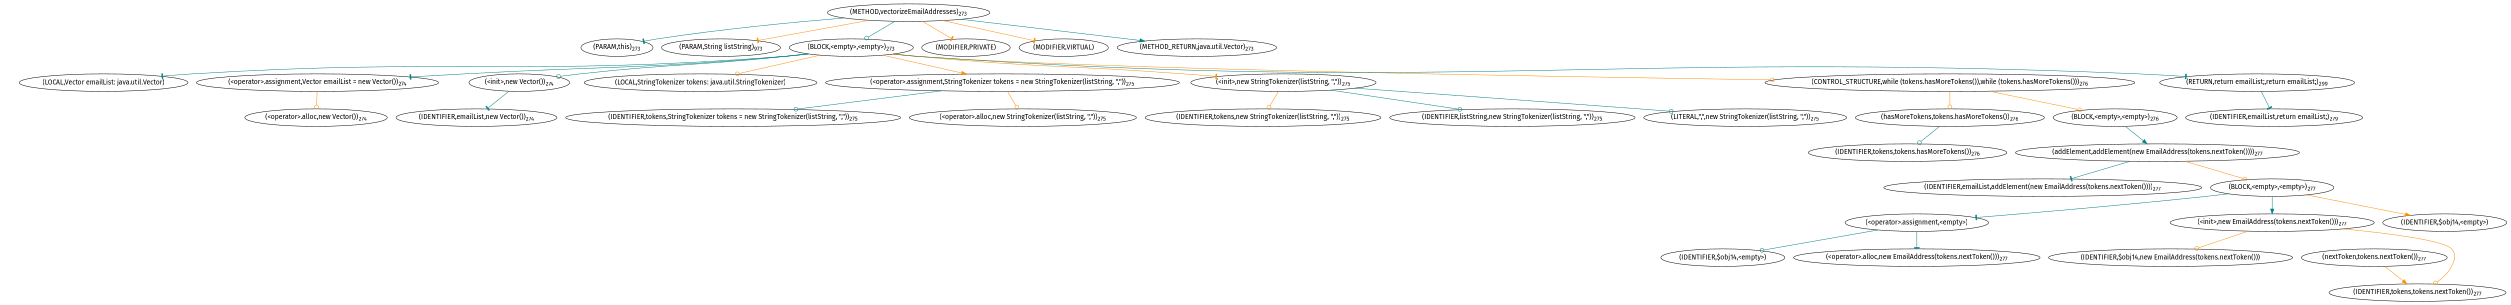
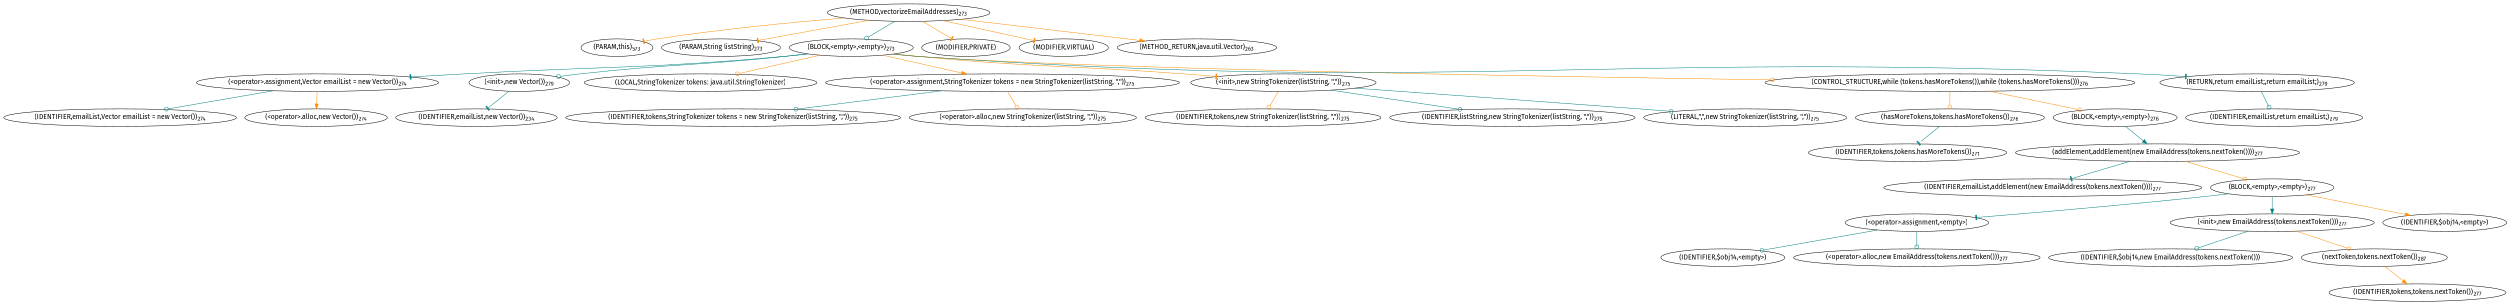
edge "(METHOD,vectorizeEmailAddresses)" -> "(PARAM,this)": color teal -> darkorange
edge "(METHOD,vectorizeEmailAddresses)" -> "(METHOD_RETURN,java.util.Vector)": color teal -> darkorange
node "(PARAM,this)": text "273" -> "573"
node "(PARAM,String listString)": text "973" -> "273"
node "(METHOD_RETURN,java.util.Vector)": text "273" -> "263"
node "(<init>,new Vector())": text "274" -> "279"
node "(RETURN,return emailList;,return emailList;)": text "299" -> "279"
node "(LOCAL,Vector emailList: java.util.Vector)": removed
edge "(<operator>.assignment,Vector emailList = new Vector())" -> "(<operator>.alloc,new Vector())": arrowhead odot -> normal
edge "(RETURN,return emailList;,return emailList;)" -> "(IDENTIFIER,emailList,return emailList;)": arrowhead tee -> odot
node "(IDENTIFIER,emailList,new Vector())": text "274" -> "234"
node "(IDENTIFIER,emailList,Vector emailList = new Vector())": added
edge "(hasMoreTokens,tokens.hasMoreTokens())" -> "(IDENTIFIER,tokens,tokens.hasMoreTokens())": arrowhead odot -> tee
node "(IDENTIFIER,tokens,tokens.hasMoreTokens())": text "276" -> "271"
edge "(<operator>.assignment,<empty>)" -> "(<operator>.alloc,new EmailAddress(tokens.nextToken()))": arrowhead tee -> odot
edge "(<init>,new EmailAddress(tokens.nextToken()))" -> "(IDENTIFIER,$obj14,new EmailAddress(tokens.nextToken()))": color darkorange -> teal
edge "(<init>,new EmailAddress(tokens.nextToken()))" -> "(IDENTIFIER,tokens,tokens.nextToken())": now "(<init>,new EmailAddress(tokens.nextToken()))" -> "(nextToken,tokens.nextToken())"
node "(nextToken,tokens.nextToken())": text "277" -> "287"
